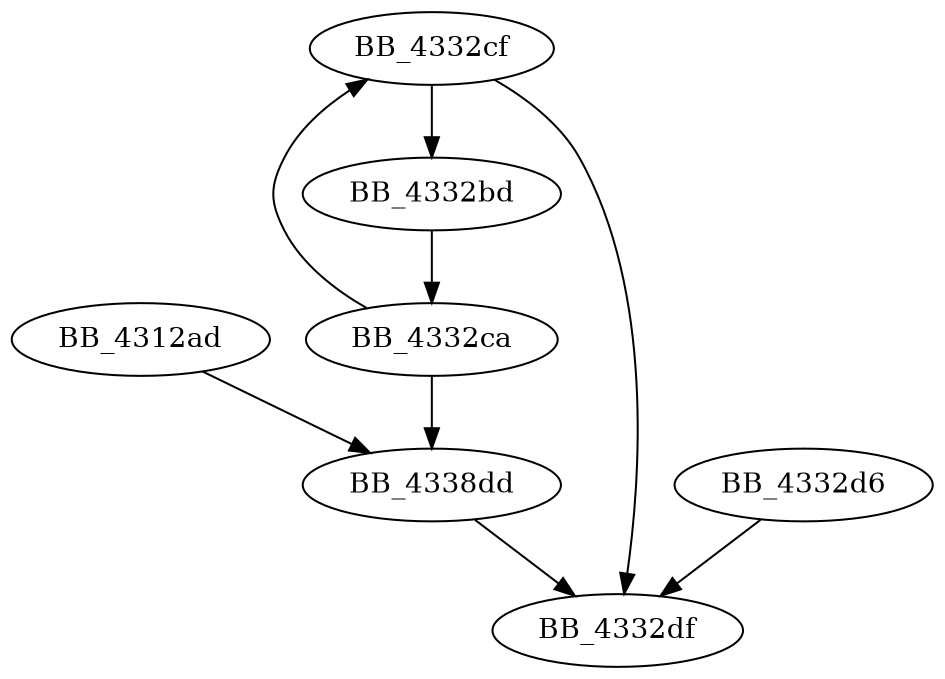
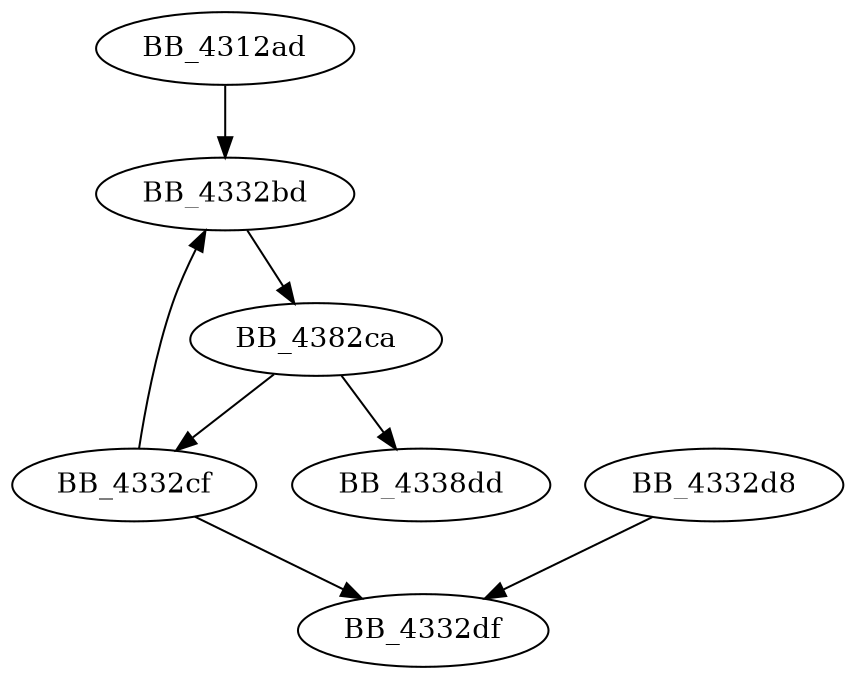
node "BB_4332ca": label "BB_4332ca" -> "BB_4382ca"
edge "BB_4312ad" -> "BB_4338dd": now "BB_4312ad" -> "BB_4332bd"
node "BB_4332d6": label "BB_4332d6" -> "BB_4332d8"
edge "BB_4338dd" -> "BB_4332df": removed
